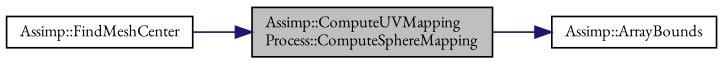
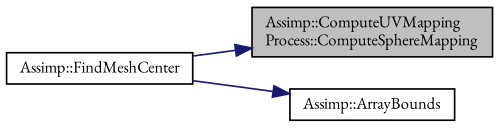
edge "Assimp::ComputeUVMapping Process::ComputeSphereMapping" -> "Assimp::ArrayBounds": now "Assimp::FindMeshCenter" -> "Assimp::ArrayBounds"
